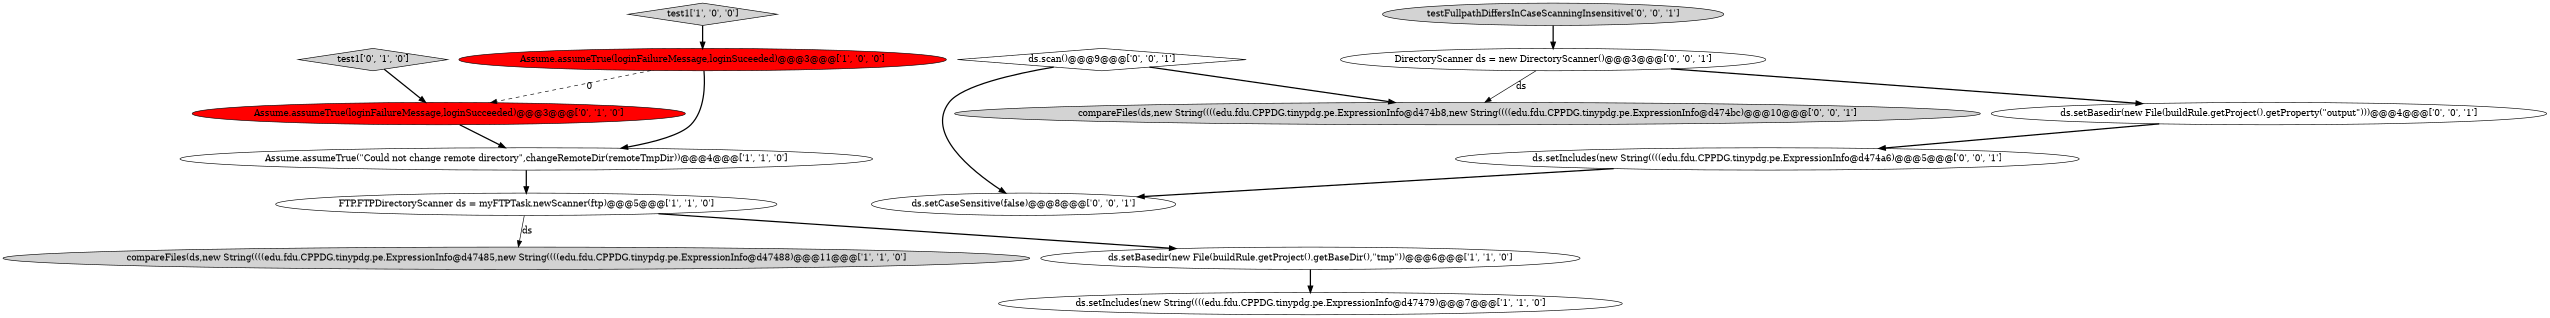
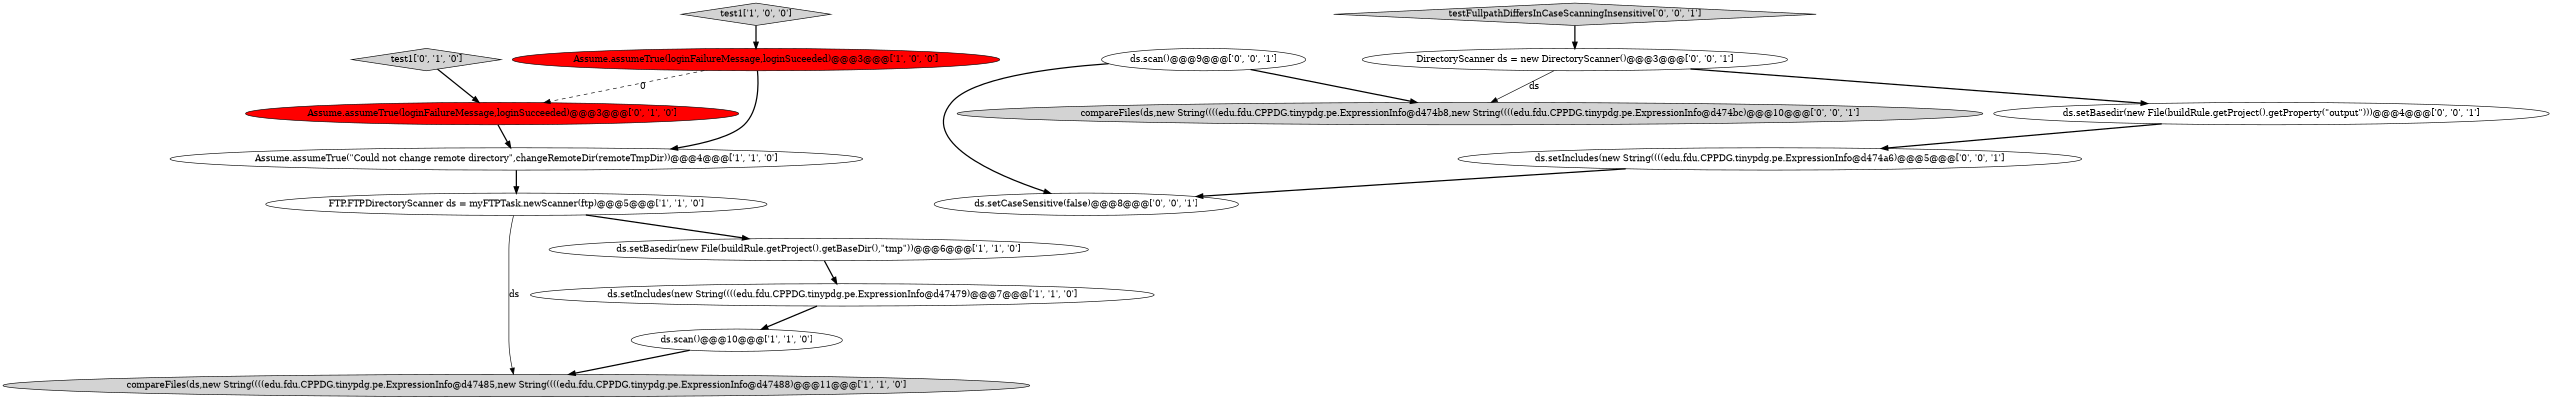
node "testFullpathDiffersInCaseScanningInsensitive['0', '0', '1']": shape ellipse -> diamond
node "ds.scan()@@@9@@@['0', '0', '1']": shape diamond -> ellipse
node "ds.scan()@@@10@@@['1', '1', '0']": added
